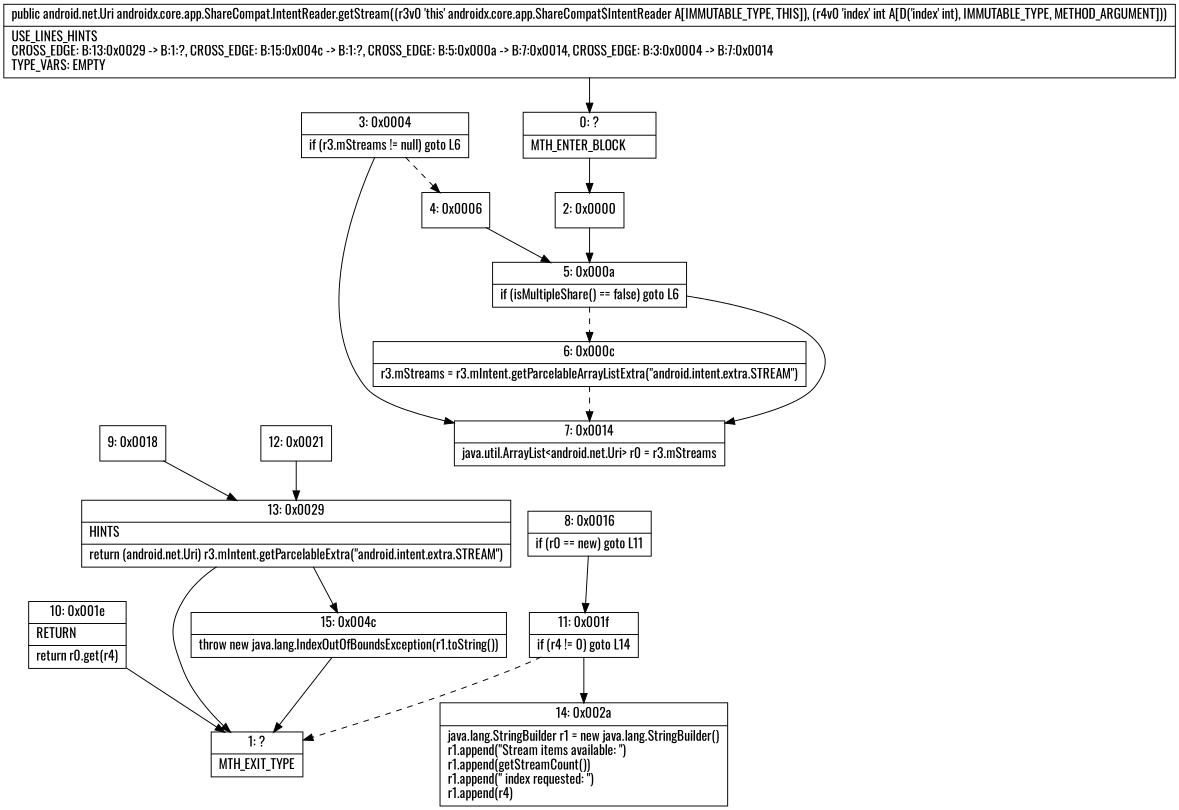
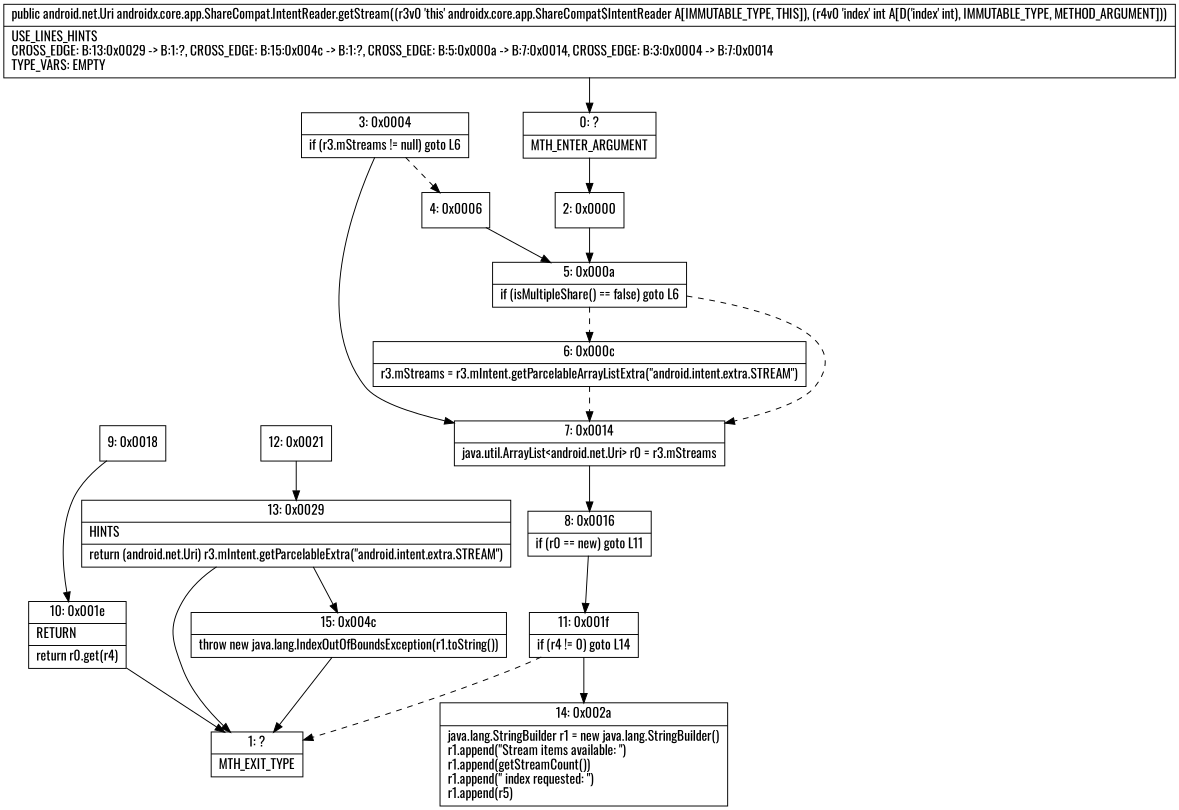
node "0: ?": text "MTH_ENTER_BLOCK" -> "MTH_ENTER_ARGUMENT"
edge "5: 0x000a" -> "7: 0x0014": style solid -> dashed
edge "9: 0x0018" -> "13: 0x0029": now "9: 0x0018" -> "10: 0x001e"
edge "7: 0x0014" -> "8: 0x0016": added
node "14: 0x002a": text "r1.append(r4)" -> "r1.append(r5)"
